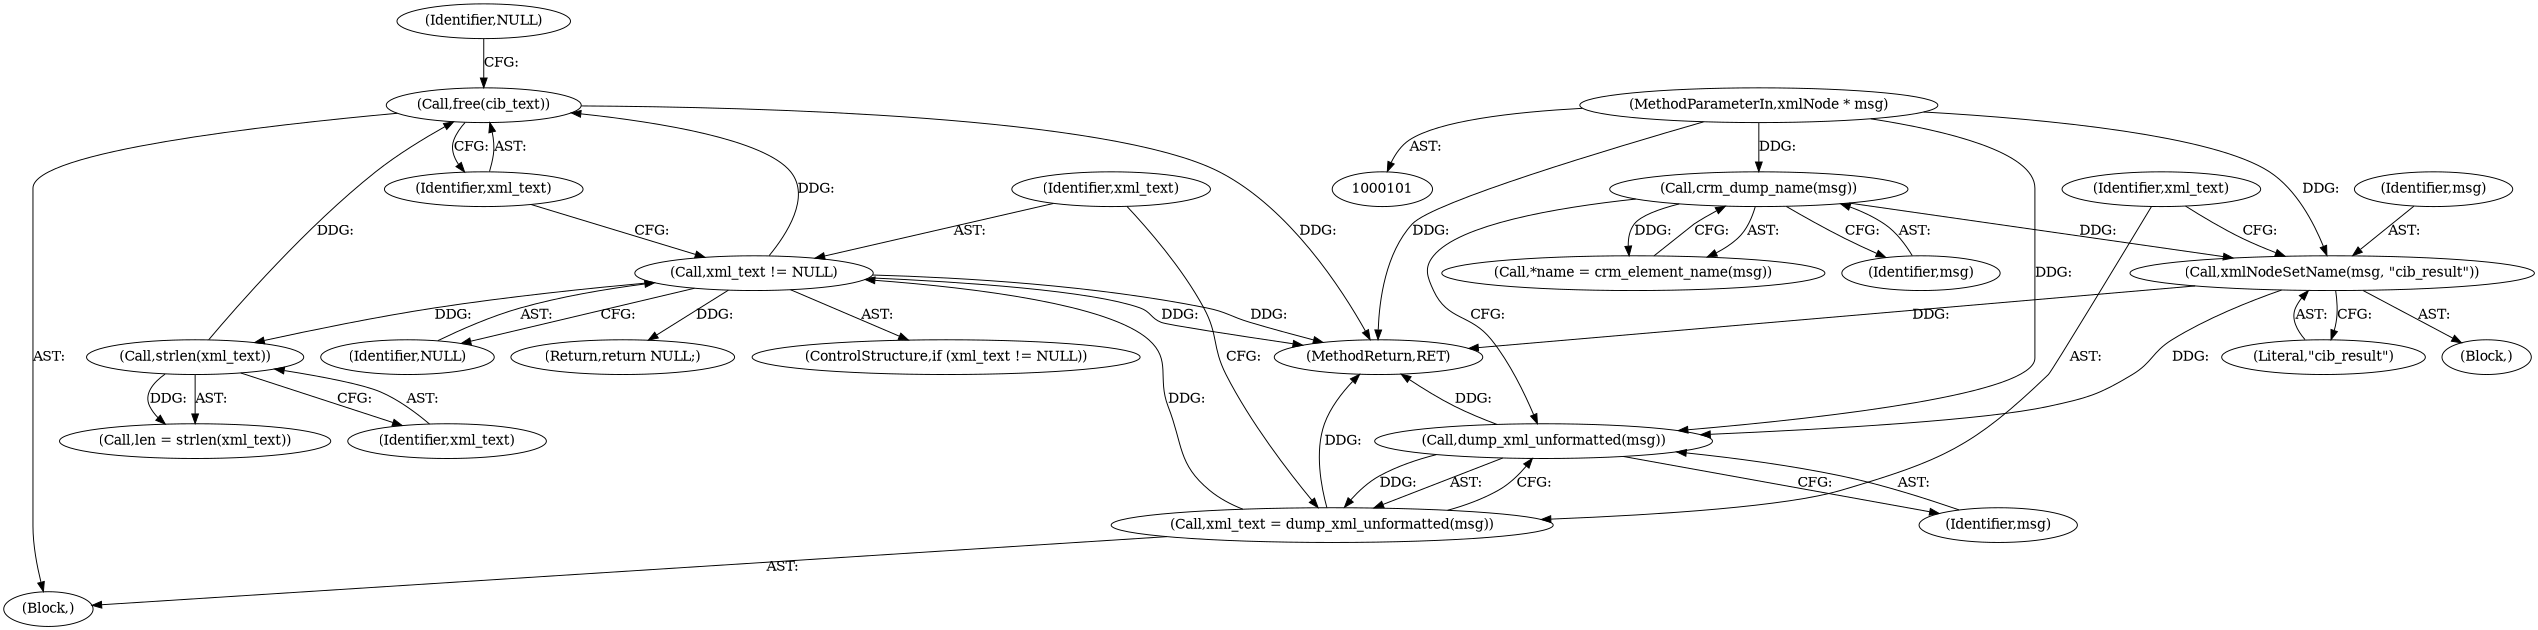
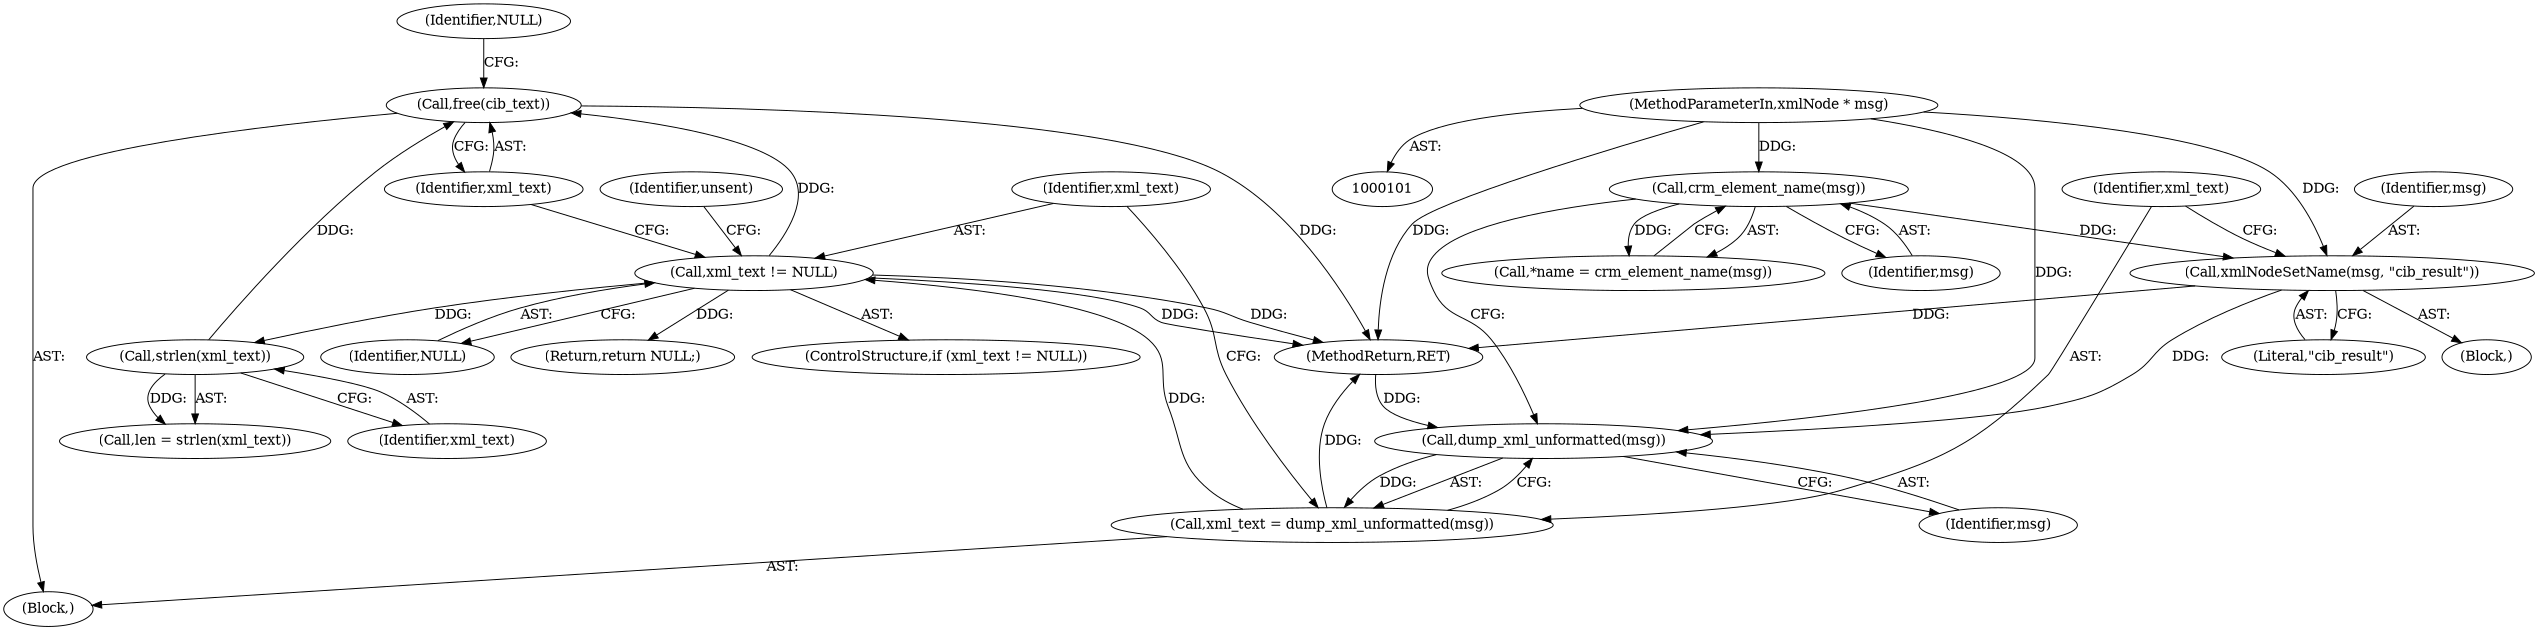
node "(Identifier,unsent)": added
node "(Call,crm_dump_name(msg))": label "(Call,crm_dump_name(msg))" -> "(Call,crm_element_name(msg))"
edge "(Call,dump_xml_unformatted(msg))" -> "(MethodReturn,RET)": reversed
